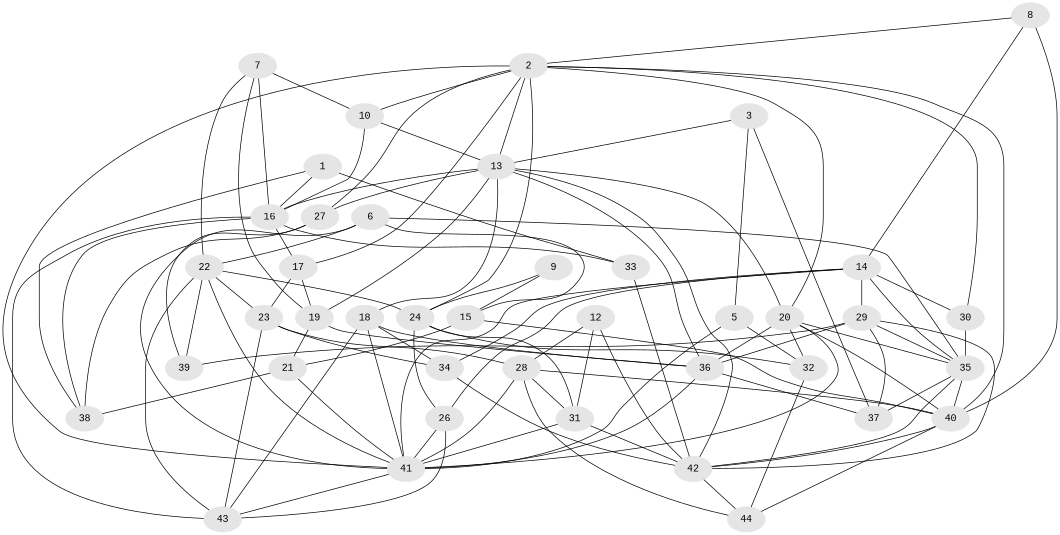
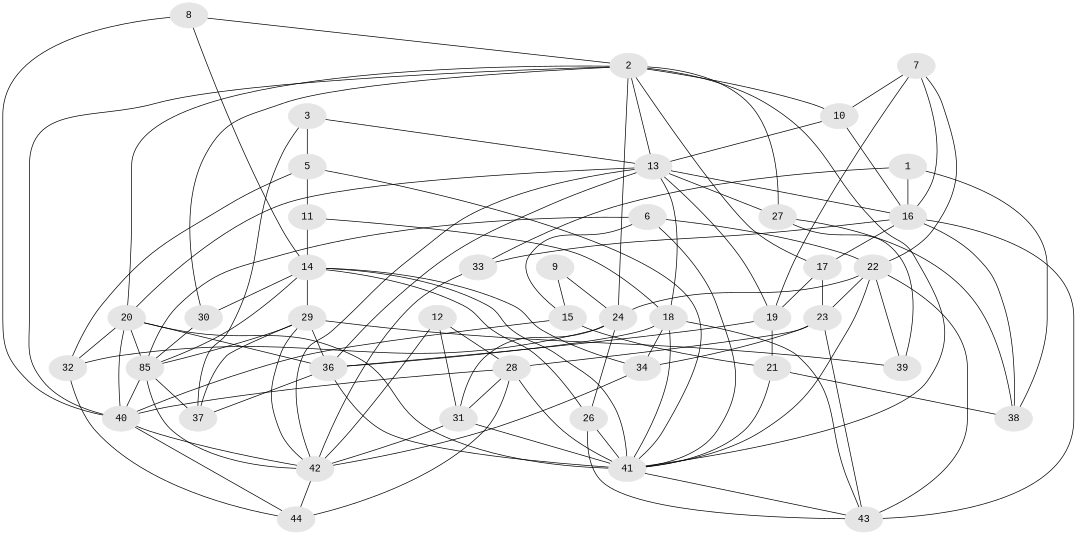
node "11": added
node "35": label "35" -> "85"
